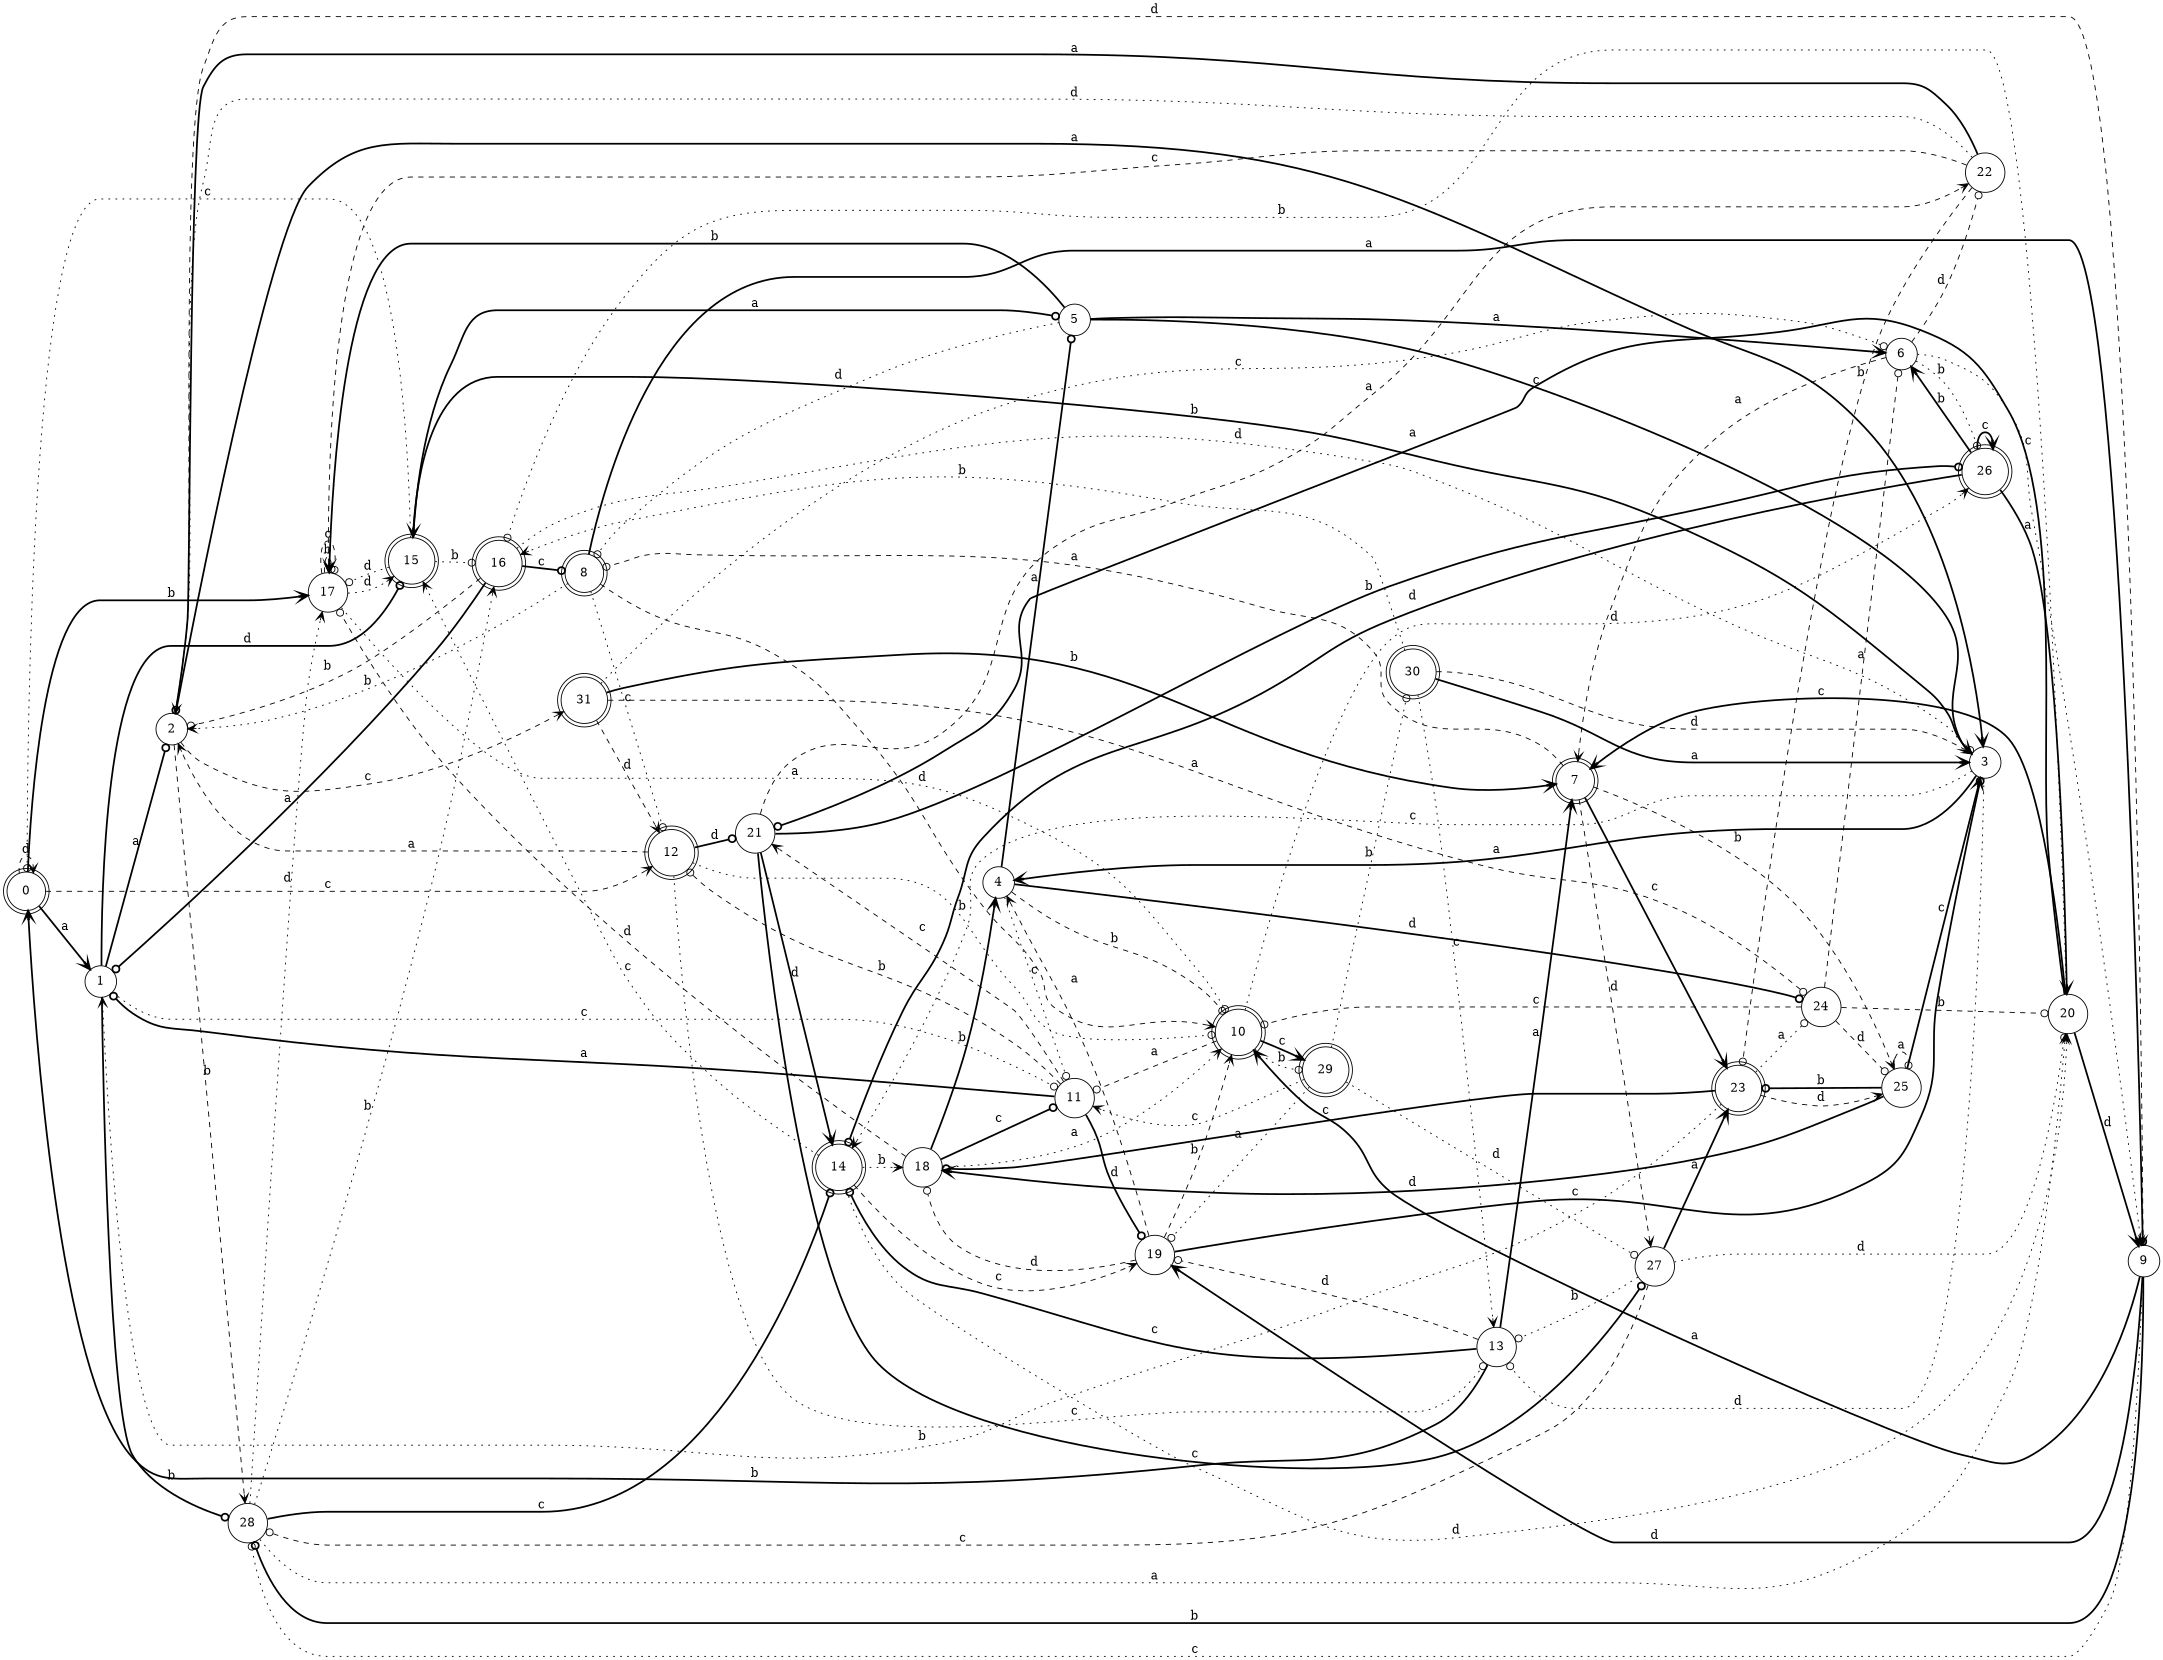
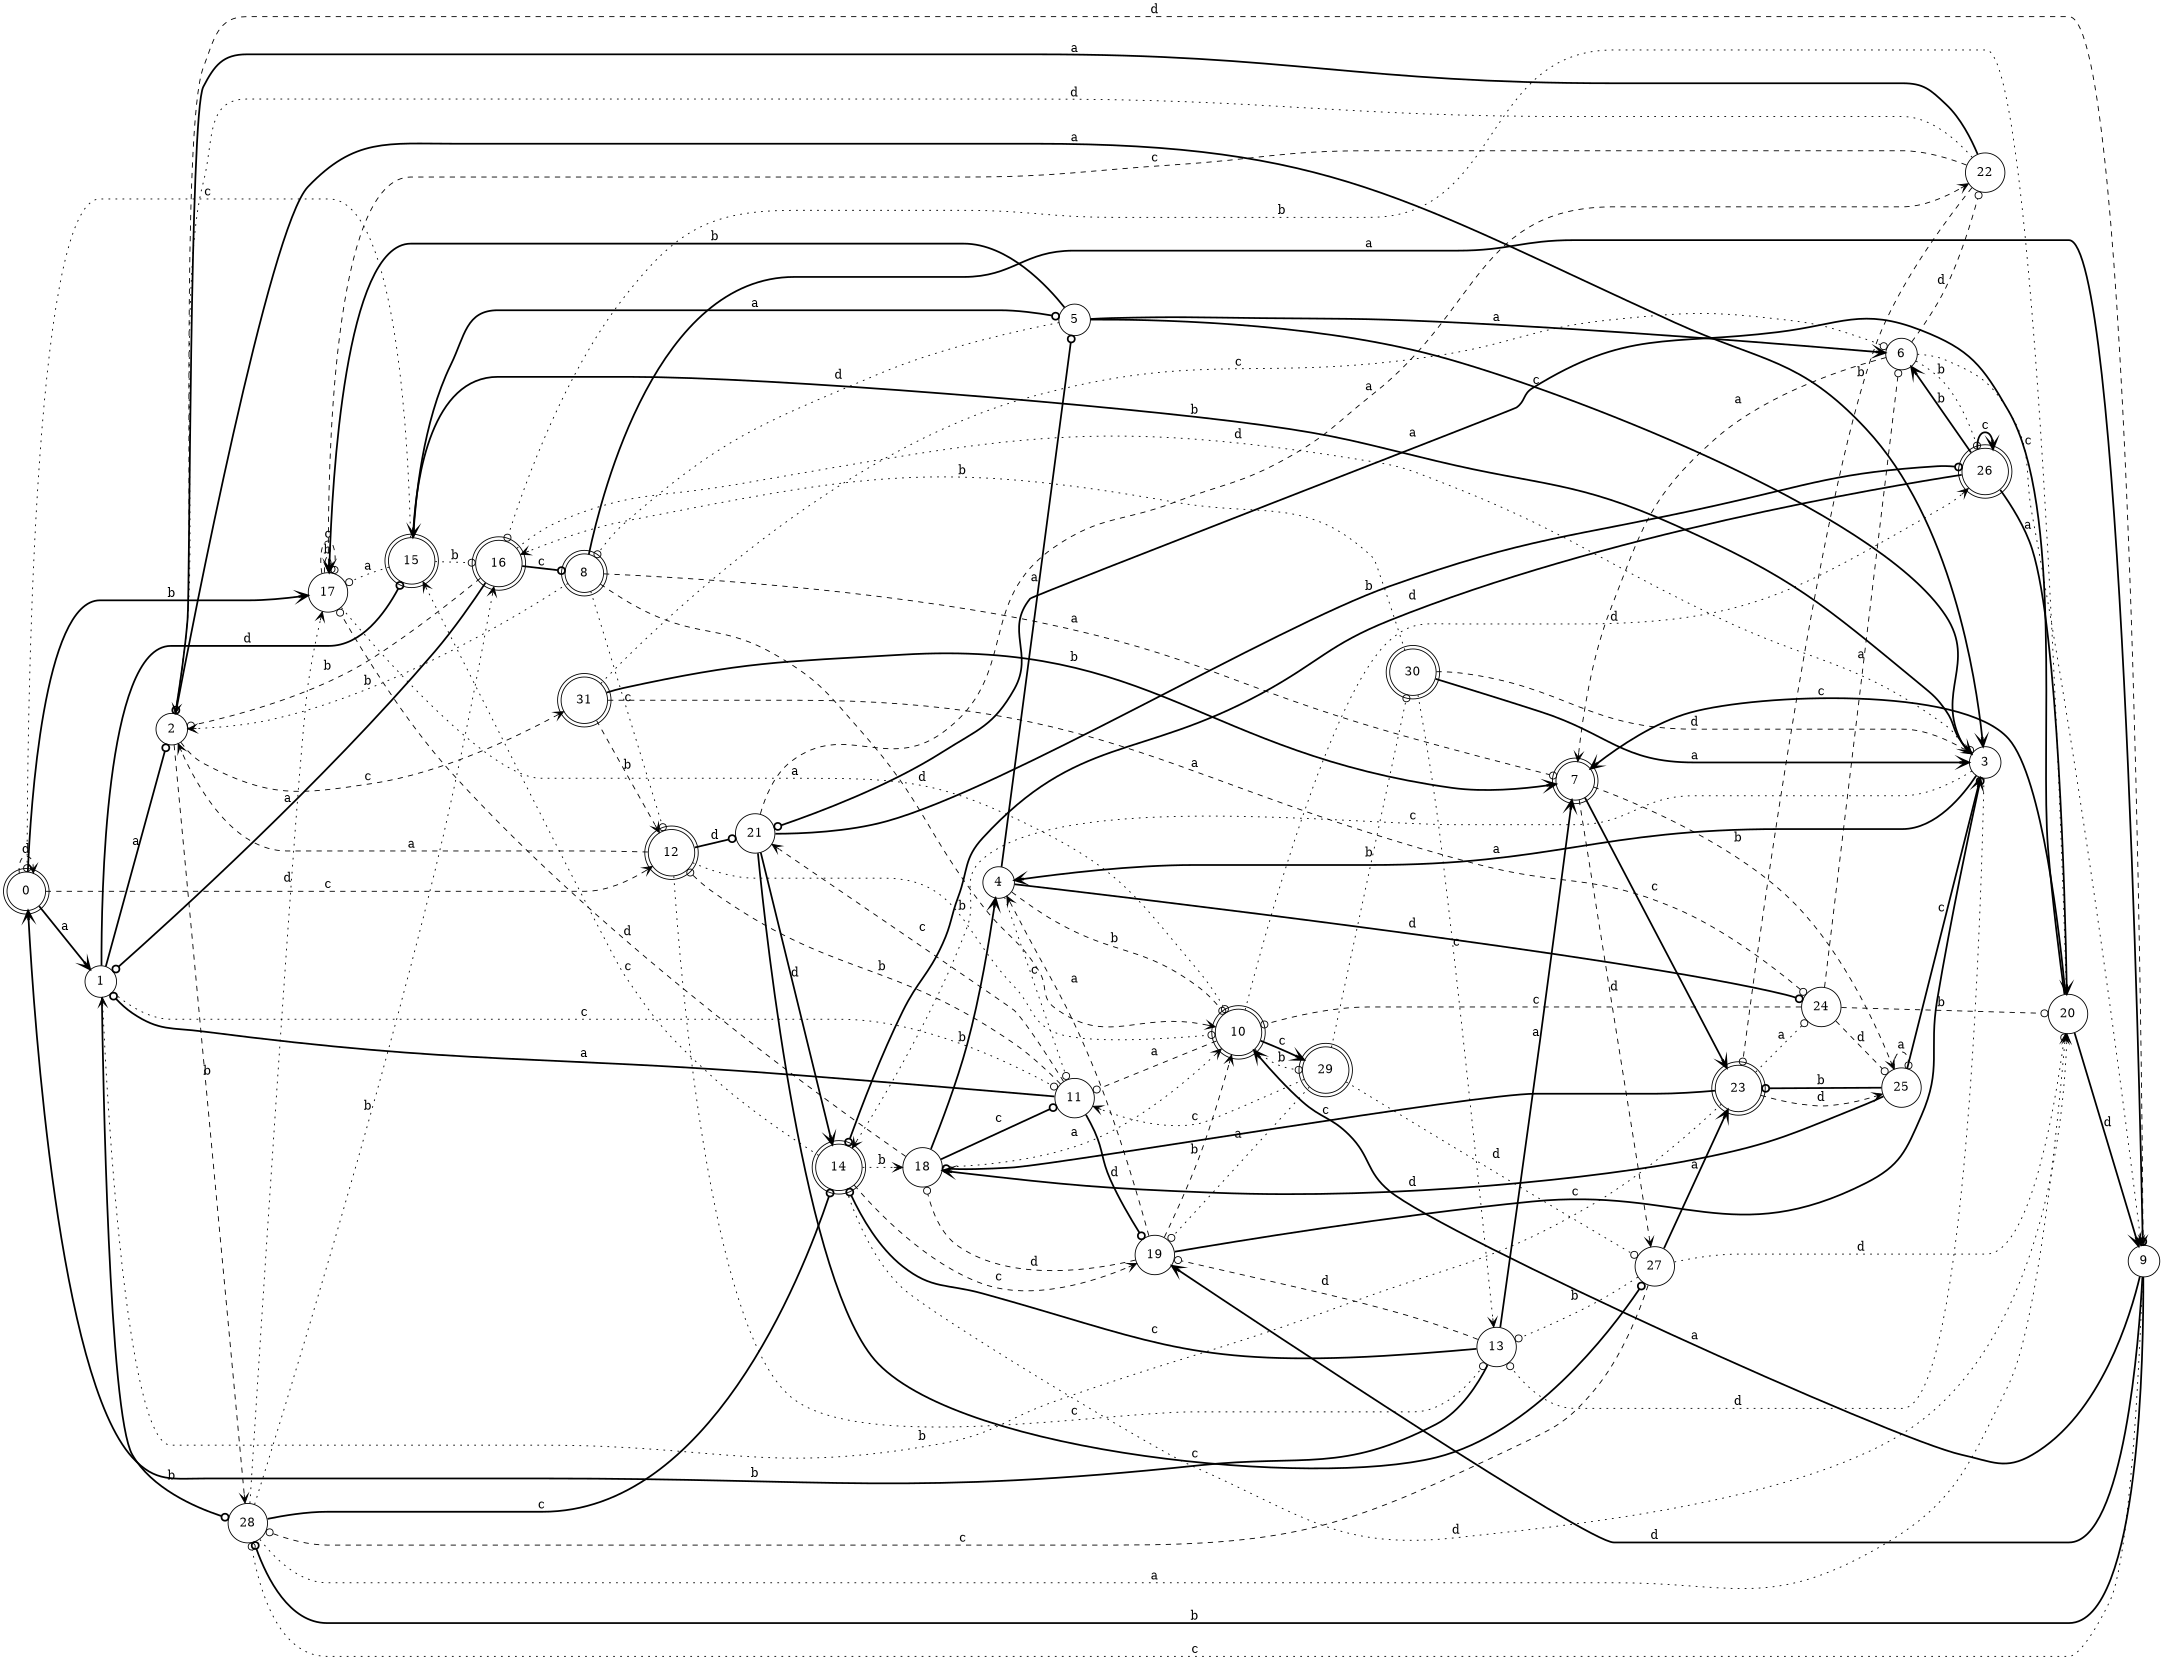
edge "15" -> "17": label "d" -> "a"
edge "7" -> "8": reversed
edge "17" -> "15": removed, label "d"
edge "31" -> "12": label "d" -> "b"
